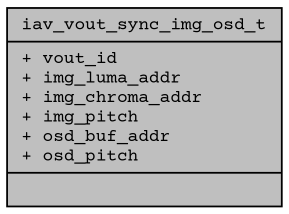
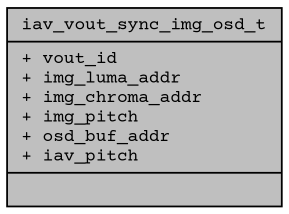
node "iav_vout_sync_img_osd_t": text "+ osd_pitch" -> "+ iav_pitch"
